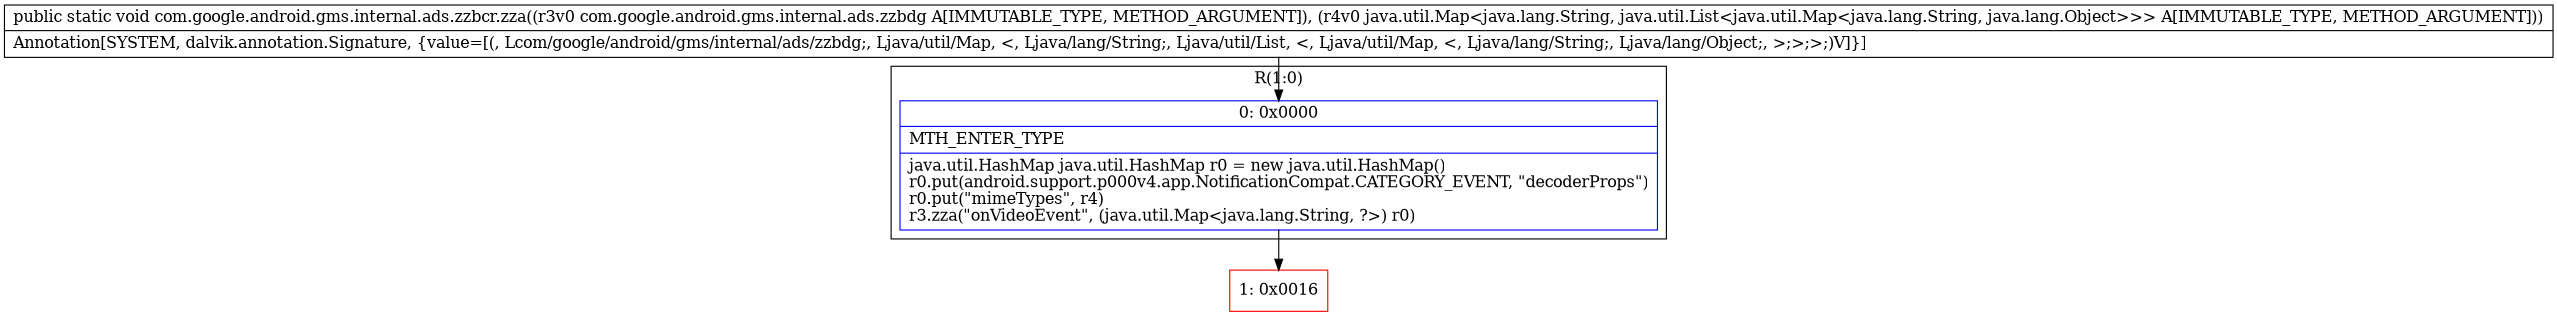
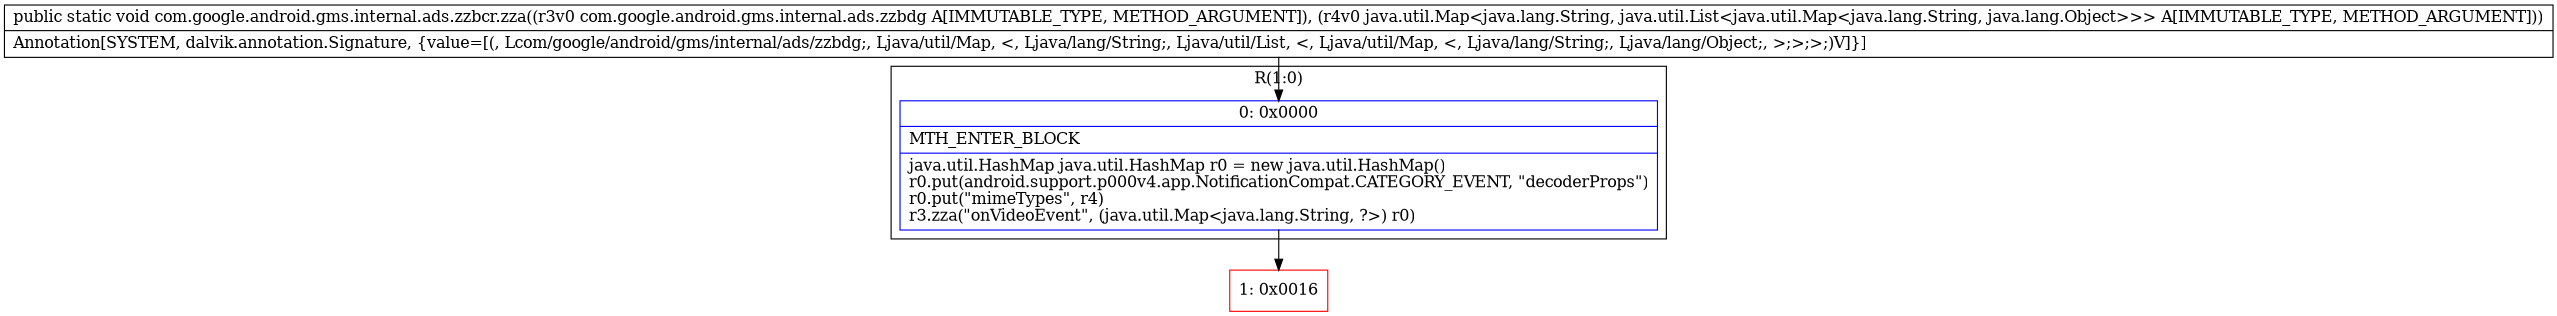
node "0: 0x0000": text "MTH_ENTER_TYPE" -> "MTH_ENTER_BLOCK"
